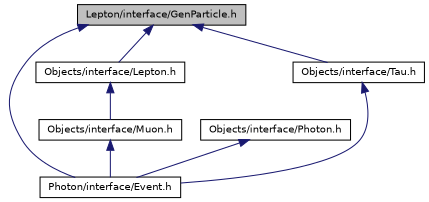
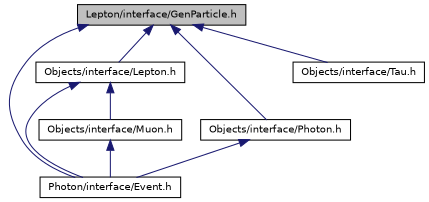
edge "Objects/interface/Photon.h" -> "Lepton/interface/GenParticle.h": added
edge "Photon/interface/Event.h" -> "Objects/interface/Tau.h": now "Photon/interface/Event.h" -> "Objects/interface/Lepton.h"
